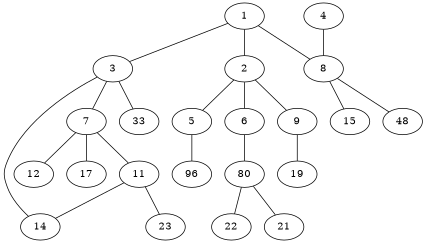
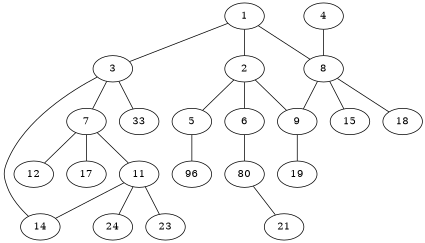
edge "8" -- "9": added
node "48": label "48" -> "18"
node "24": added
node "22": removed
